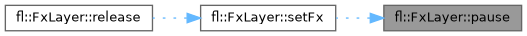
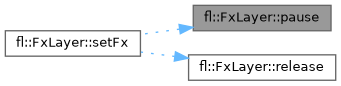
edge "fl::FxLayer::release" -> "fl::FxLayer::setFx": reversed
